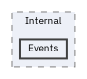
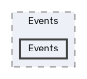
cluster "Internal": label "Internal" -> "Events"
